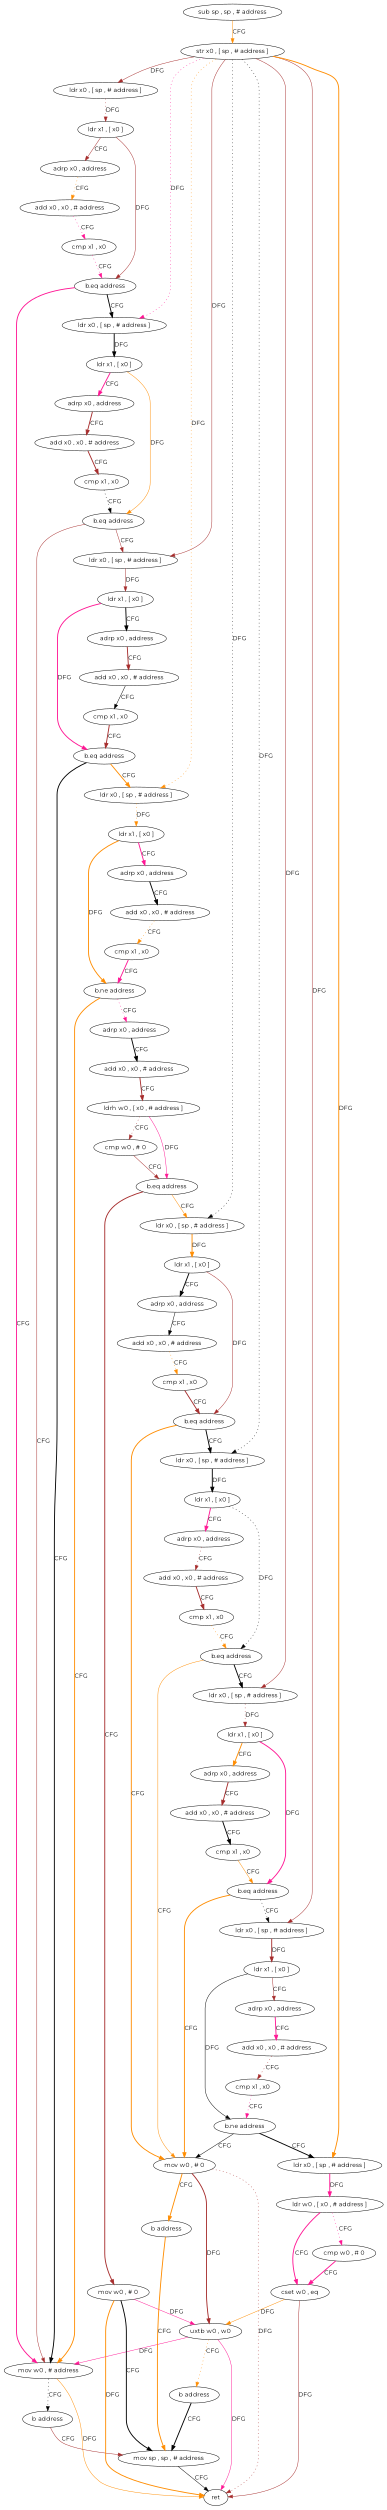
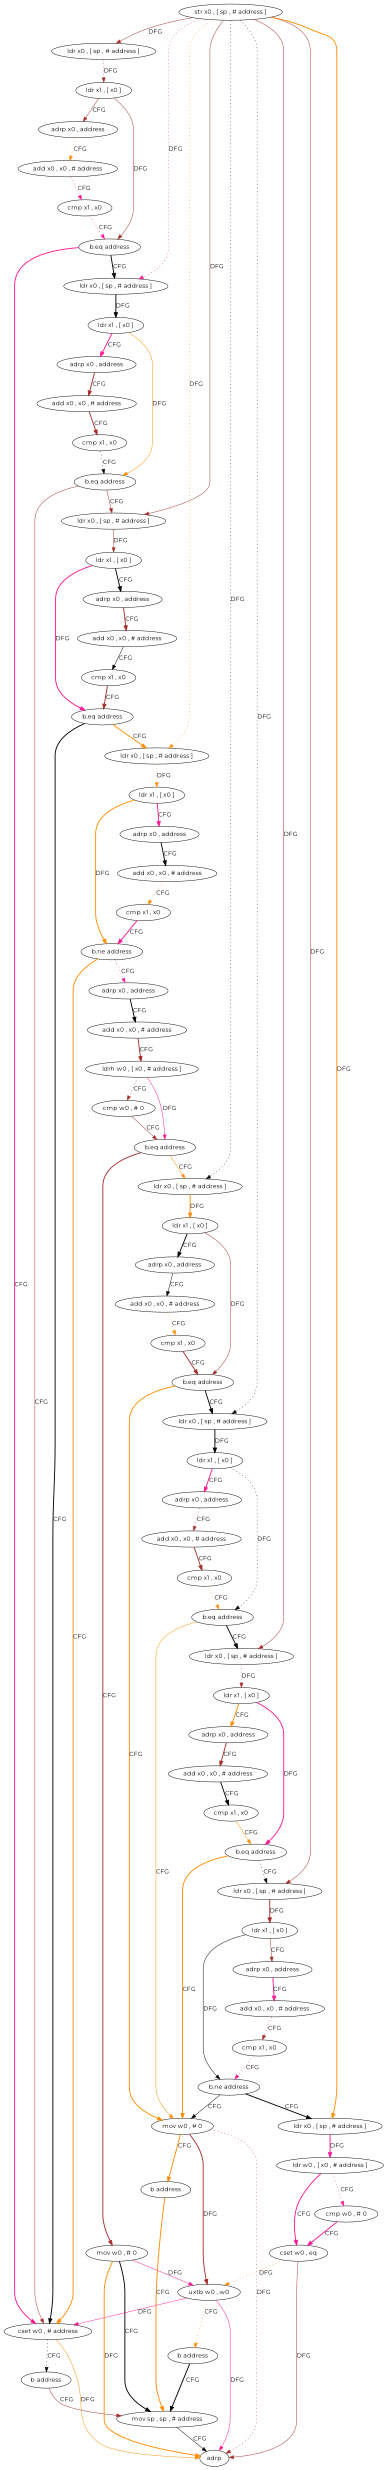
node "sub sp , sp , # address": removed
edge "cset w0 , eq" -> "uxtb w0 , w0": style solid -> dotted
node "mov w0 , # address": label "mov w0 , # address" -> "cset w0 , # address"
node "ret": label "ret" -> "adrp"
